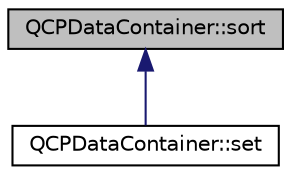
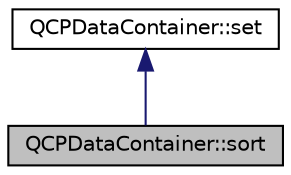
edge "QCPDataContainer::set" -> "QCPDataContainer::sort": reversed
